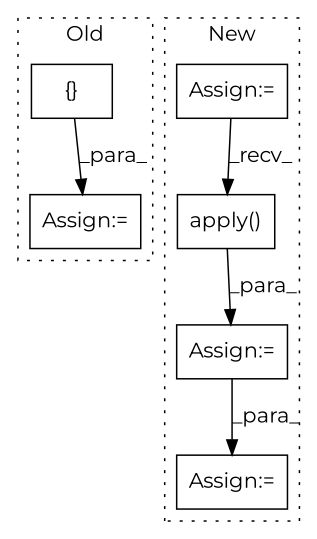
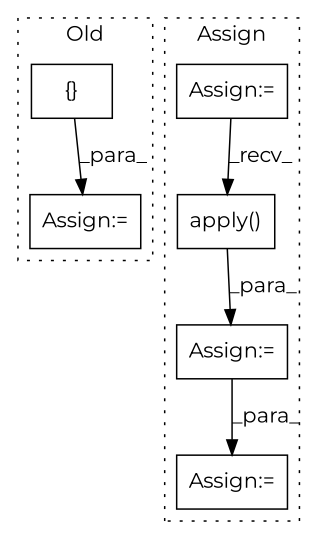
cluster "New": label "New" -> "Assign"
